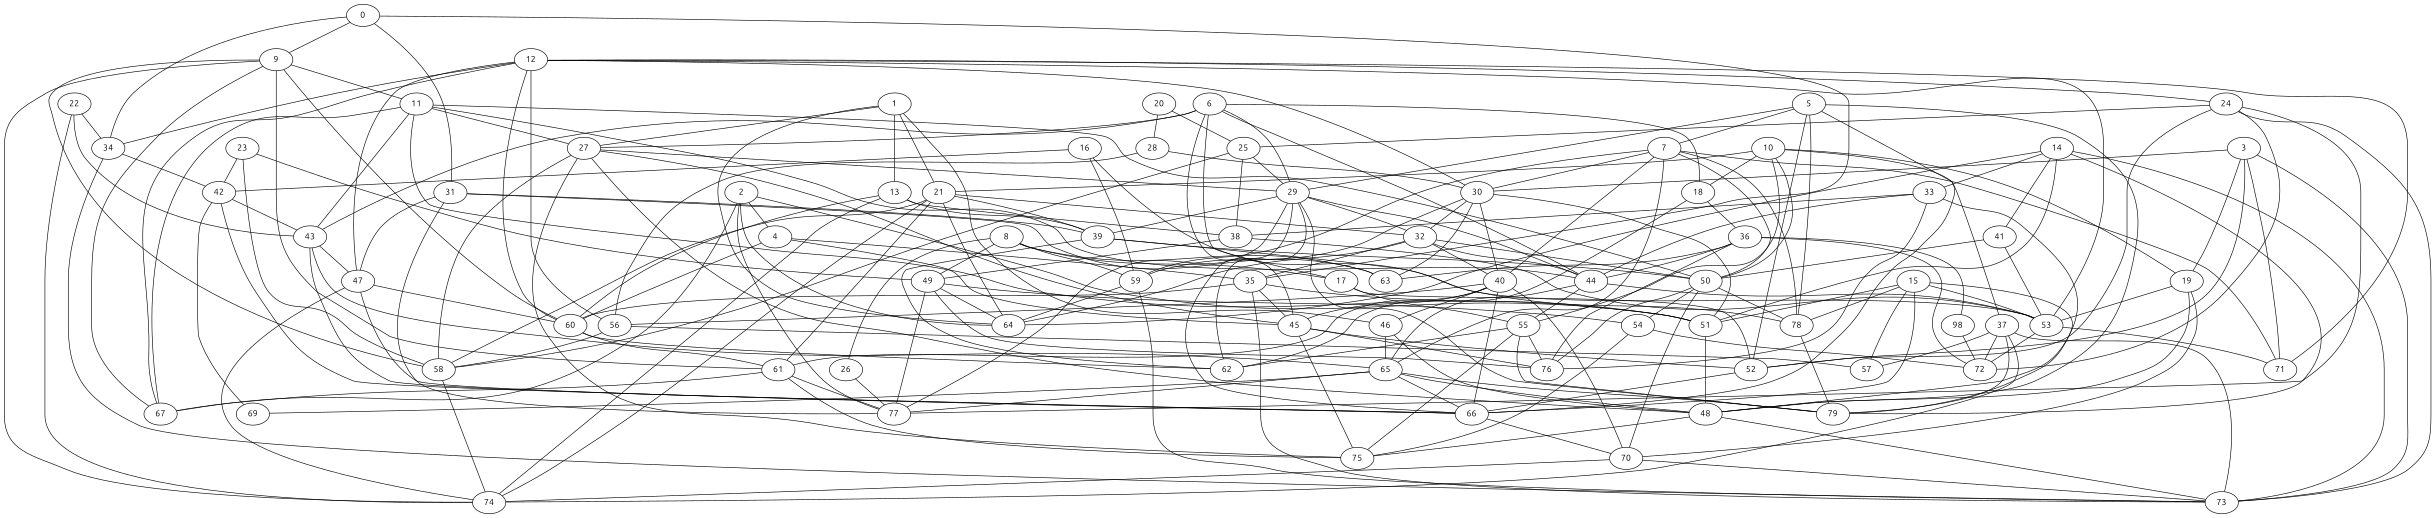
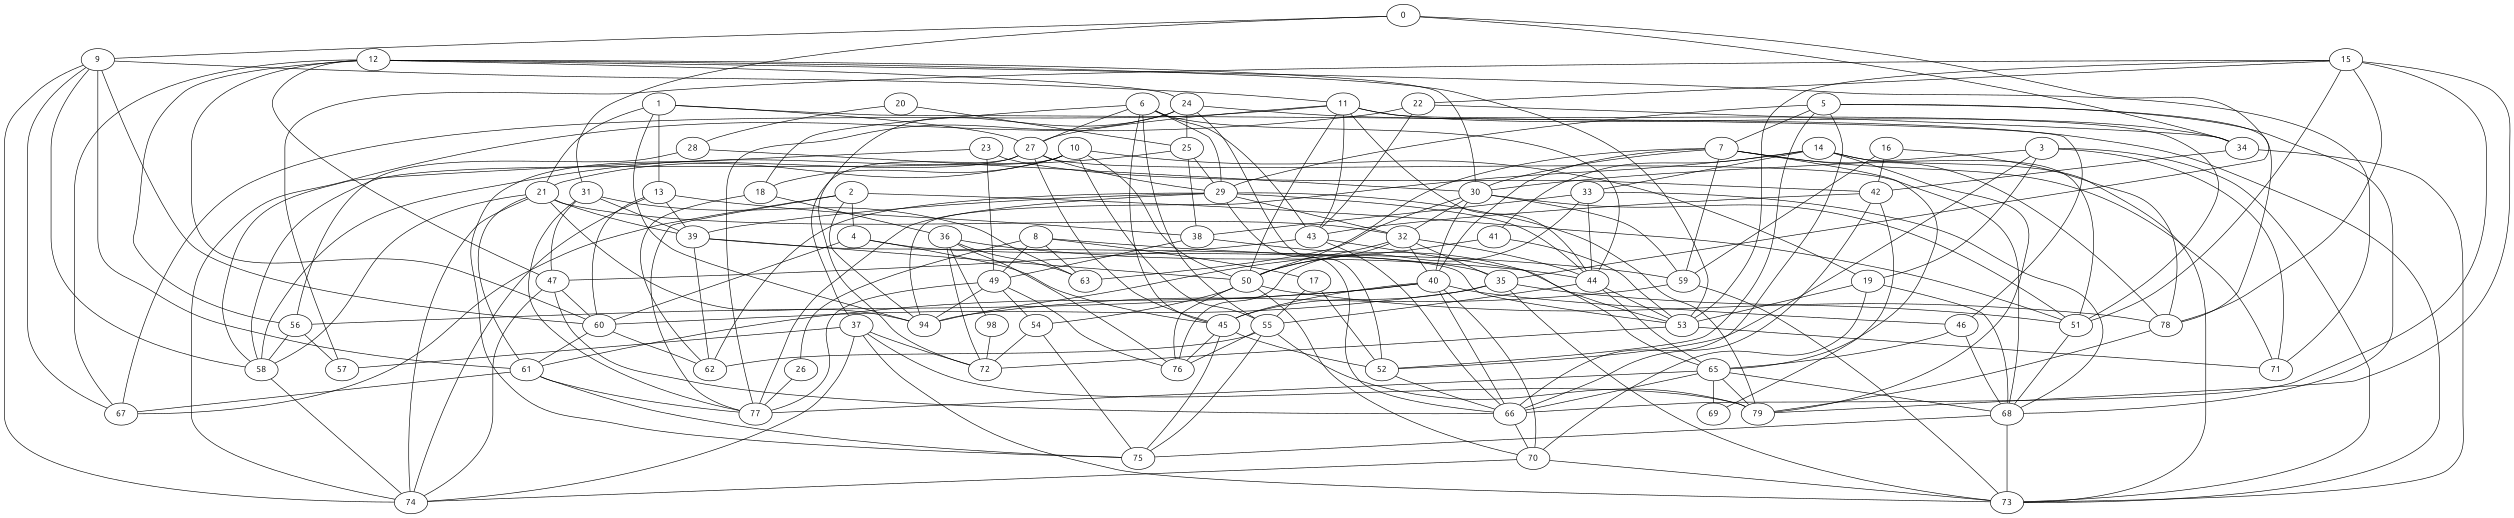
edge "15" -- "22": added
edge "12" -- "34": now "11" -- "34"
edge "6" -- "17": now "6" -- "55"
node "64": label "64" -> "94"
node "48": label "48" -> "68"
